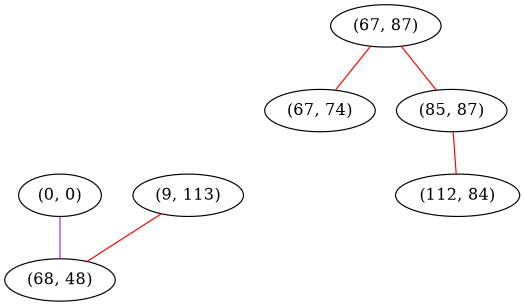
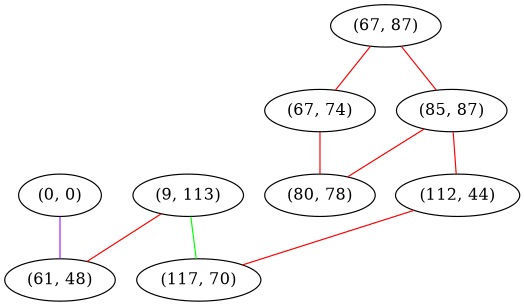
node "(80, 78)": added
node "(112, 84)": label "(112, 84)" -> "(112, 44)"
node "(68, 48)": label "(68, 48)" -> "(61, 48)"
node "(117, 70)": added
